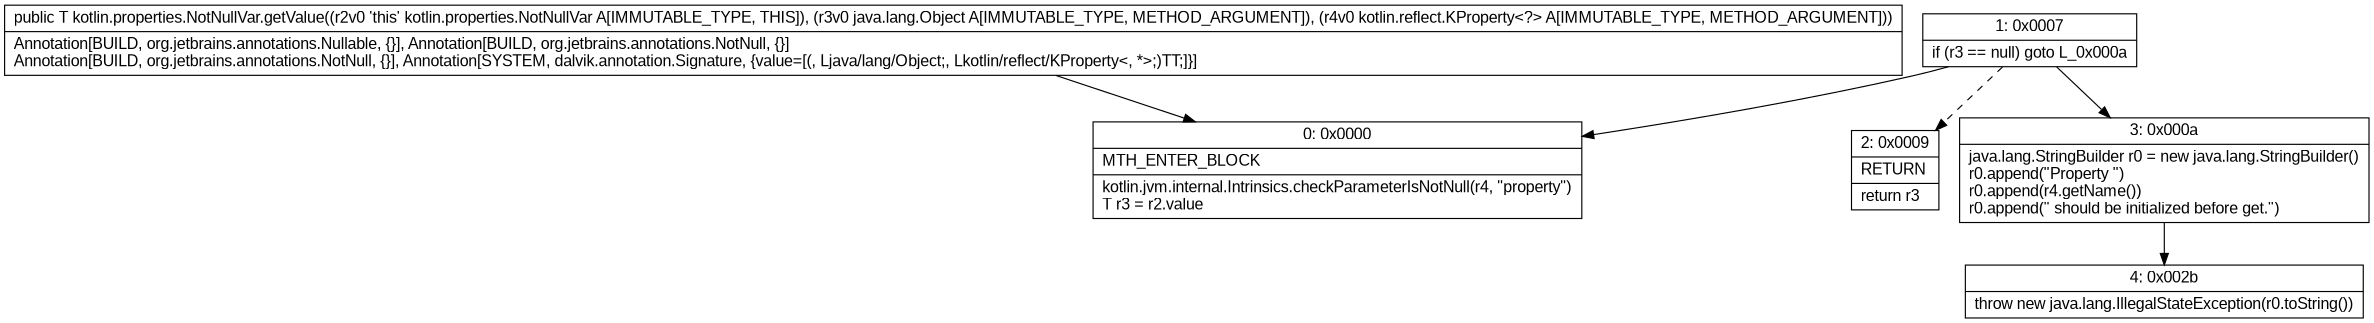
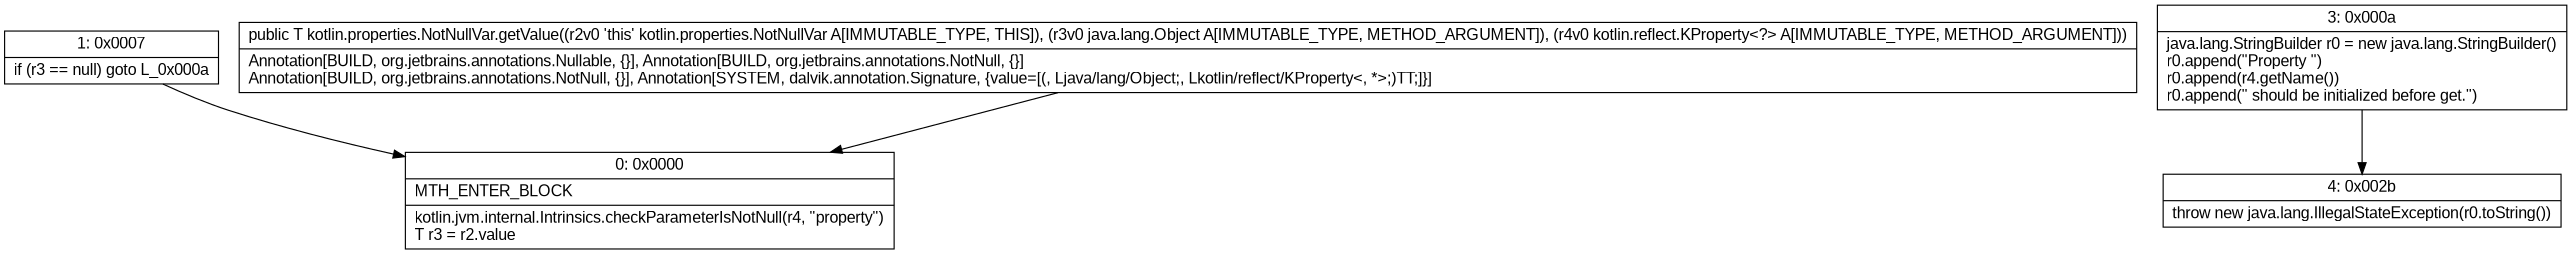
edge "1: 0x0007" -> "3: 0x000a": removed
node "2: 0x0009": removed
